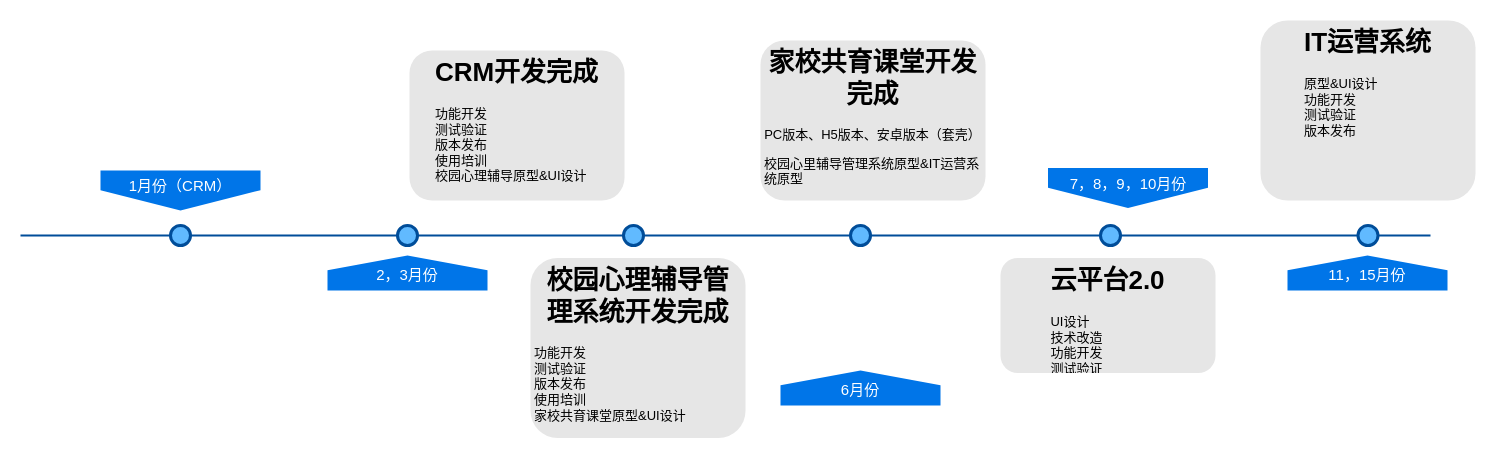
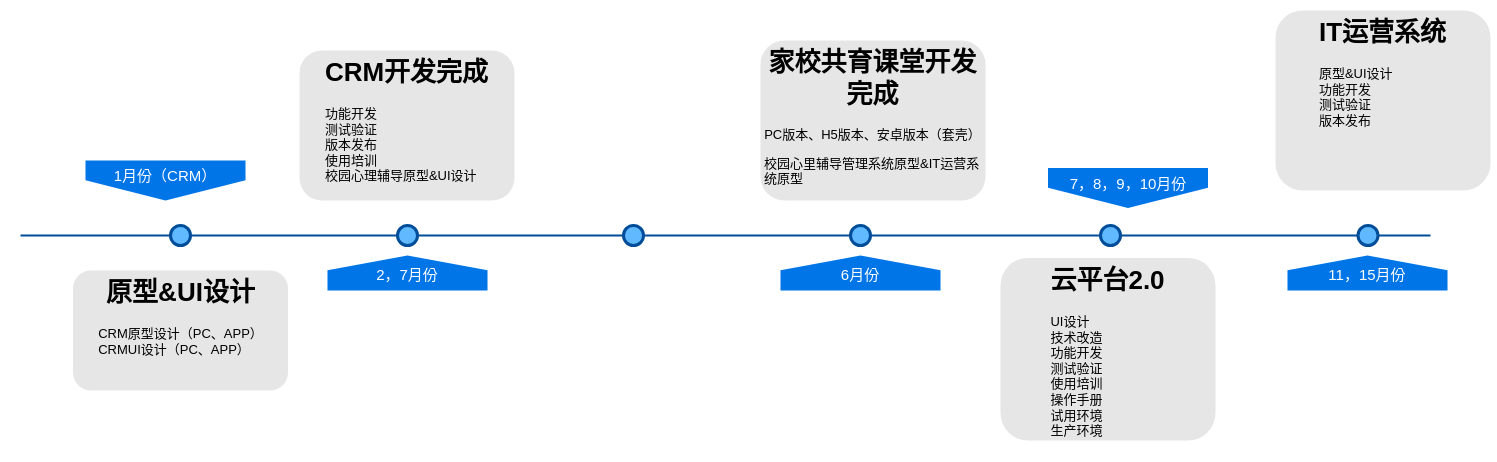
node "IT运营系统原型&UI设计 功能开发 测试验证 版本发布": moved (1368, 111) -> (1383, 101)
node "CRM开发完成功能开发 测试验证 版本发布 使用培训 校园心理辅导原型&UI设计": moved (517, 126) -> (407, 126)
node "1月份（CRM）": moved (181, 191) -> (166, 181)
node "2，3月份": label "2，3月份" -> "2，7月份"
node "云平台2.0 UI设计 技术改造 功能开发 测试验证 使用培训 操作手册 试用环境 生产环境": size 215x115 -> 215x183
node "原型&UI设计 CRM原型设计（PC、APP） CRMUI设计（PC、APP）": added
node "校园心理辅导管理系统开发完成功能开发 测试验证 版本发布使用培训 家校共育课堂原型&UI设计": removed
node "6月份": moved (861, 388) -> (861, 273)
